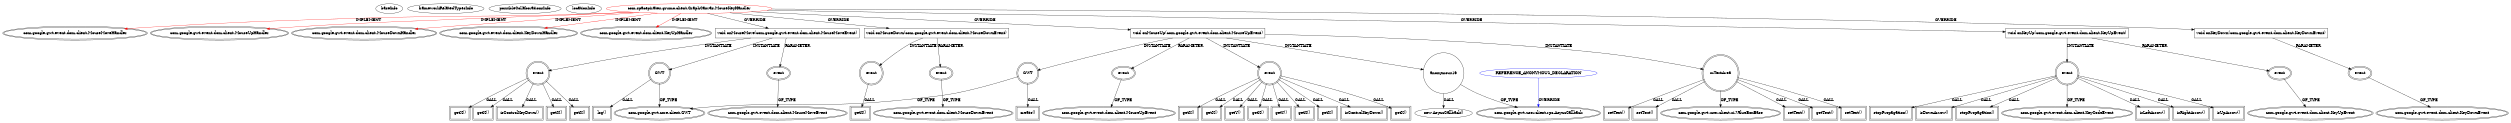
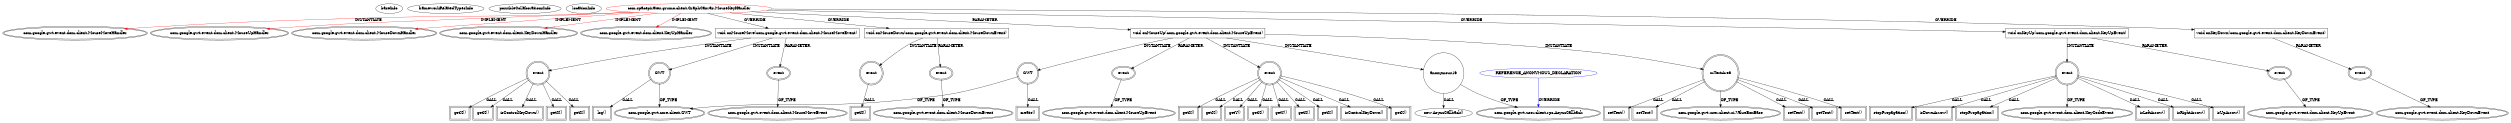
edge "com.spacepirates.grumo.client.GraphCanvas.MouseKeyHandler" -> "com.google.gwt.event.dom.client.MouseMoveHandler": label "IMPLEMENT" -> "INSTANTIATE"
edge "com.spacepirates.grumo.client.GraphCanvas.MouseKeyHandler" -> "void onMouseUp(com.google.gwt.event.dom.client.MouseUpEvent)": label "OVERRIDE" -> "PARAMETER"
